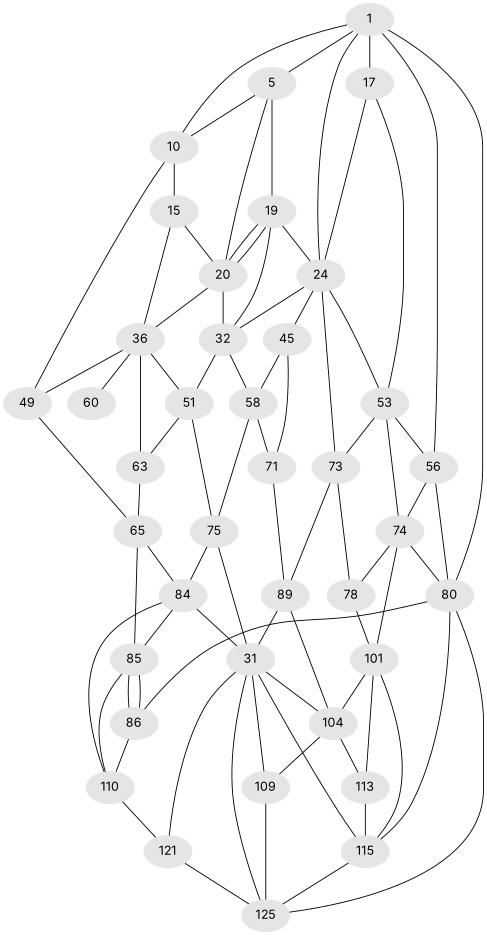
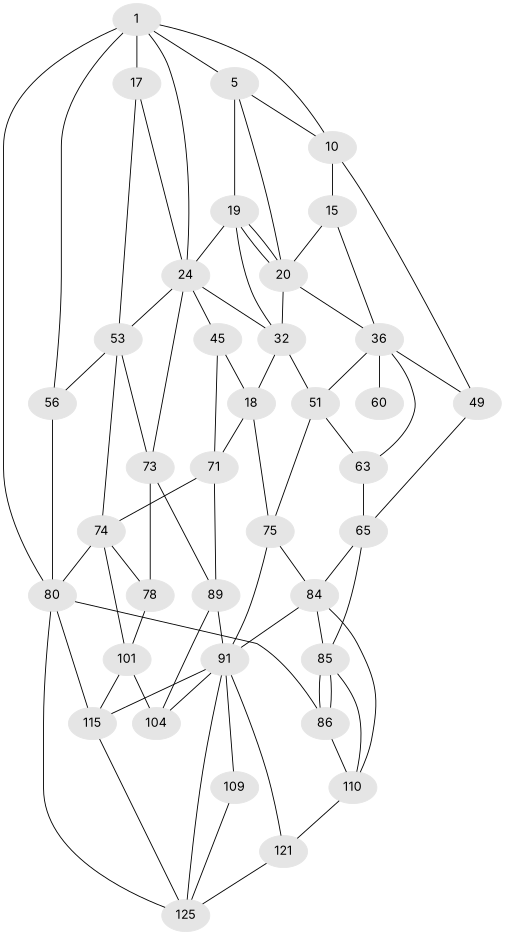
node "58": label "58" -> "18"
edge "56" -- "74": now "71" -- "74"
node "31": label "31" -> "91"
edge "104" -- "109": removed
node "113": removed
